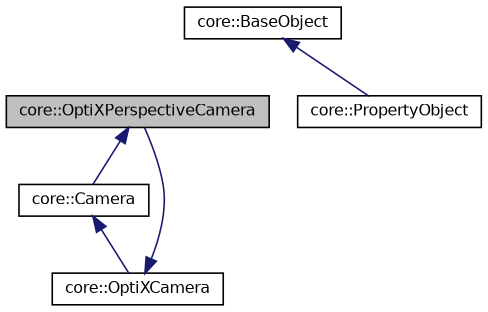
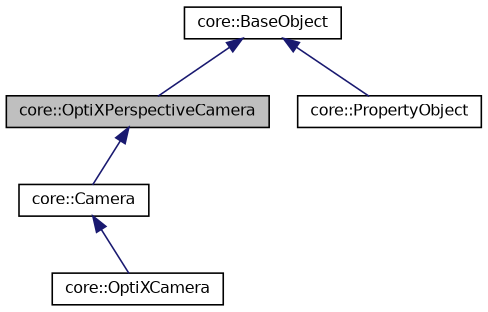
edge "core::OptiXPerspectiveCamera" -> "core::OptiXCamera": now "core::OptiXPerspectiveCamera" -> "core::BaseObject"
